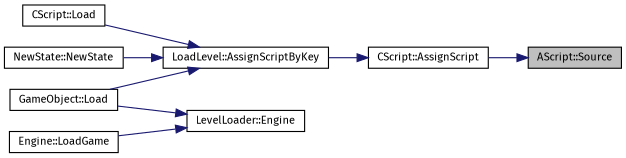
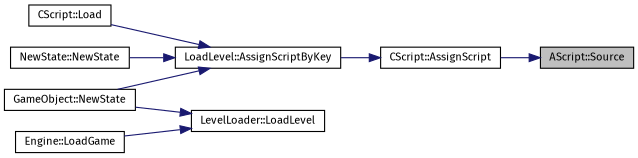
node "GameObject::Load": label "GameObject::Load" -> "GameObject::NewState"
node "LevelLoader::Engine": label "LevelLoader::Engine" -> "LevelLoader::LoadLevel"
